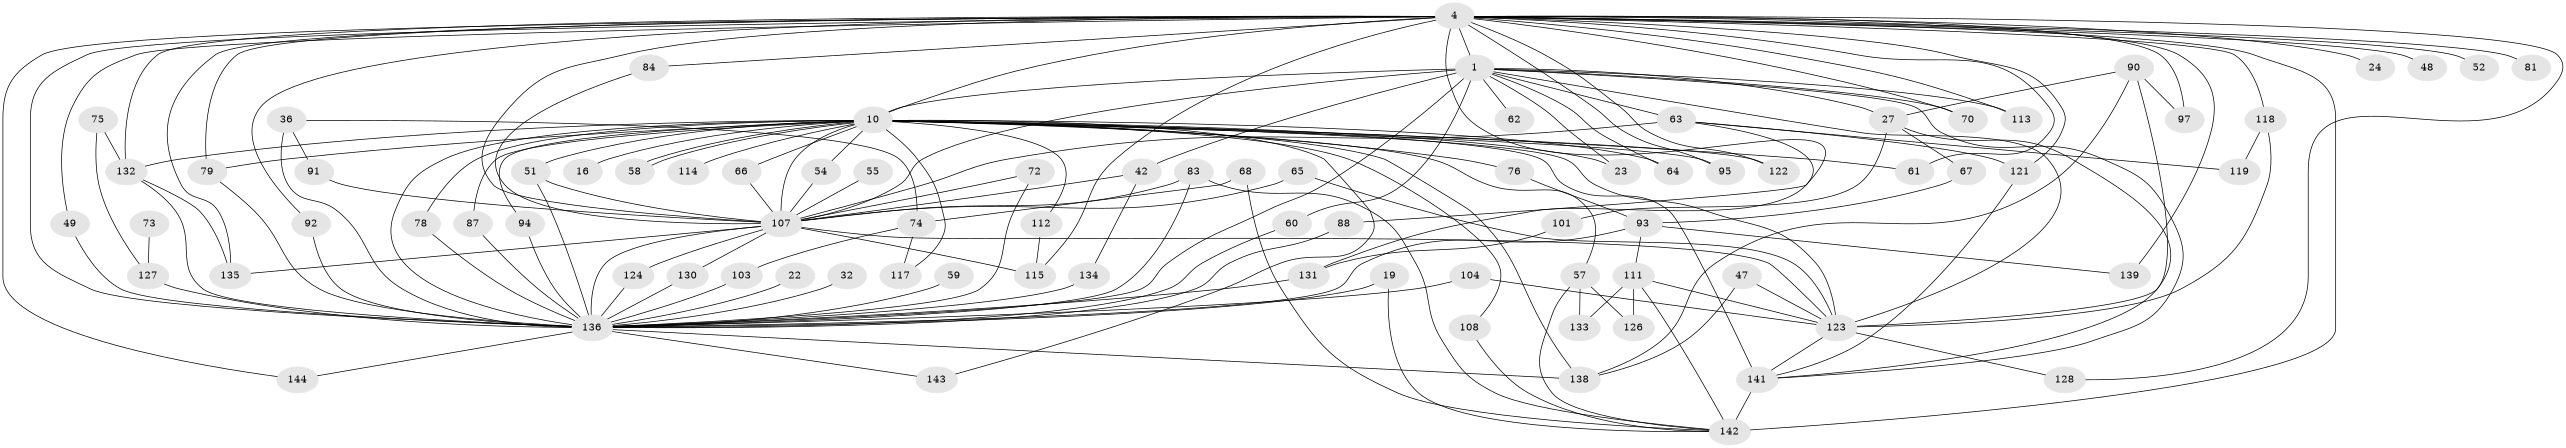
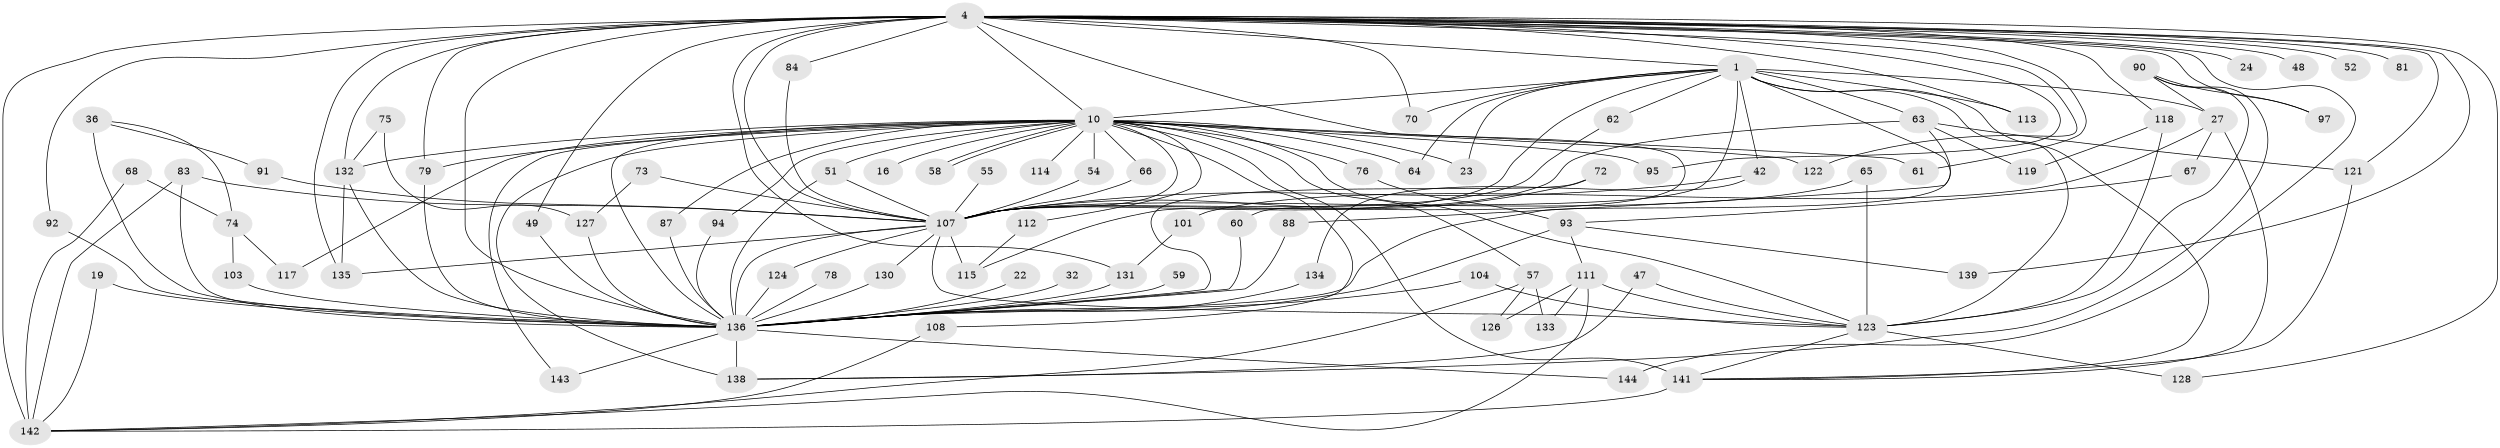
edge "10" -- "78": removed
edge "73" -- "107": added
edge "62" -- "107": added
